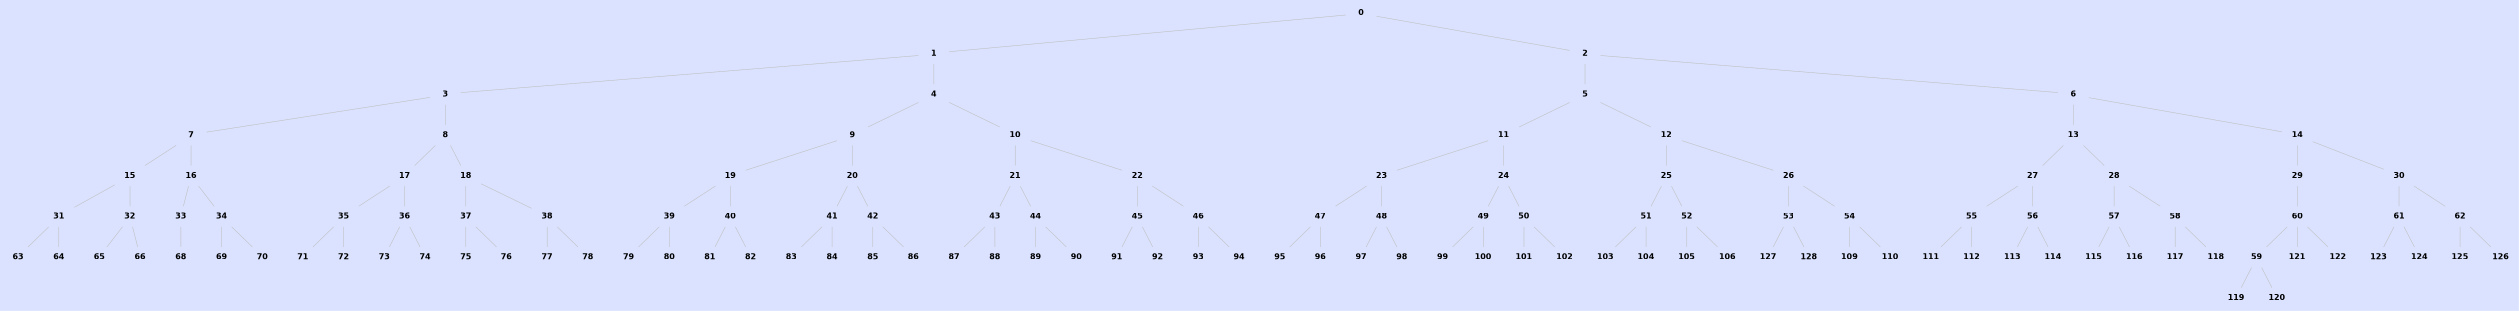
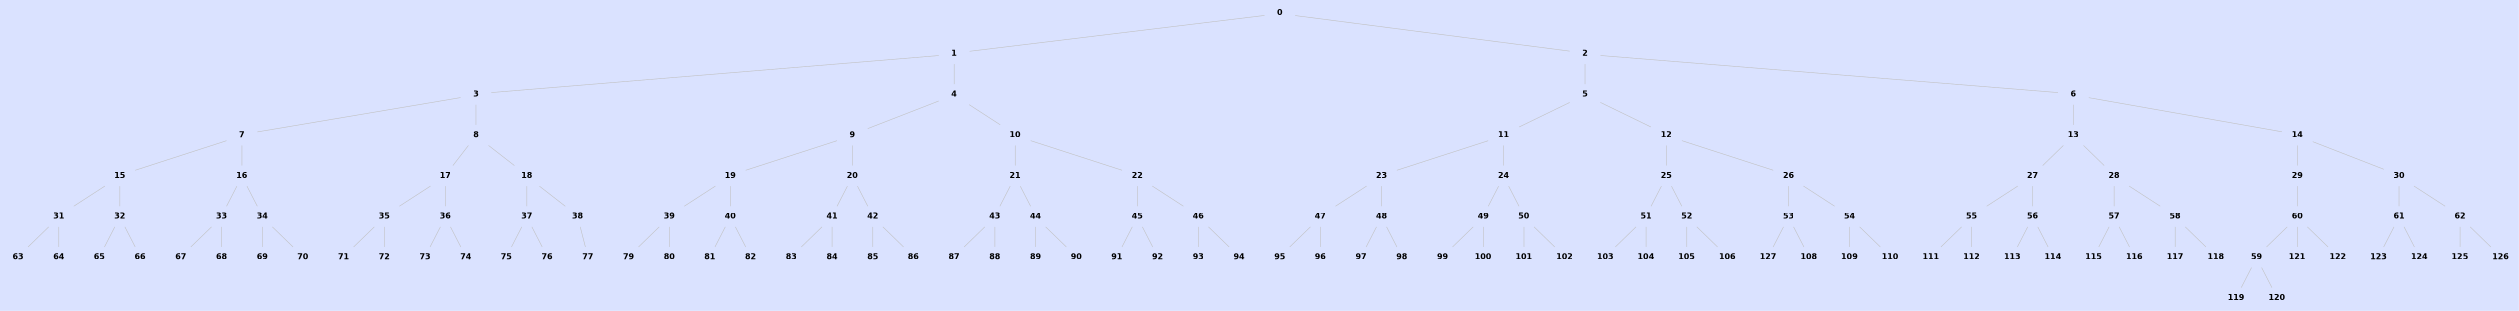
node "67": added
node "78": removed
node "128": label "128" -> "108"
